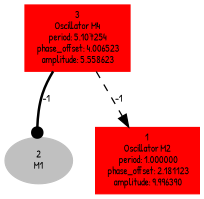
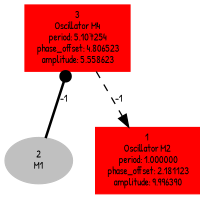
node "3": text "phase_offset: 4.006523" -> "phase_offset: 4.806523"
edge "3" -> "2": reversed
